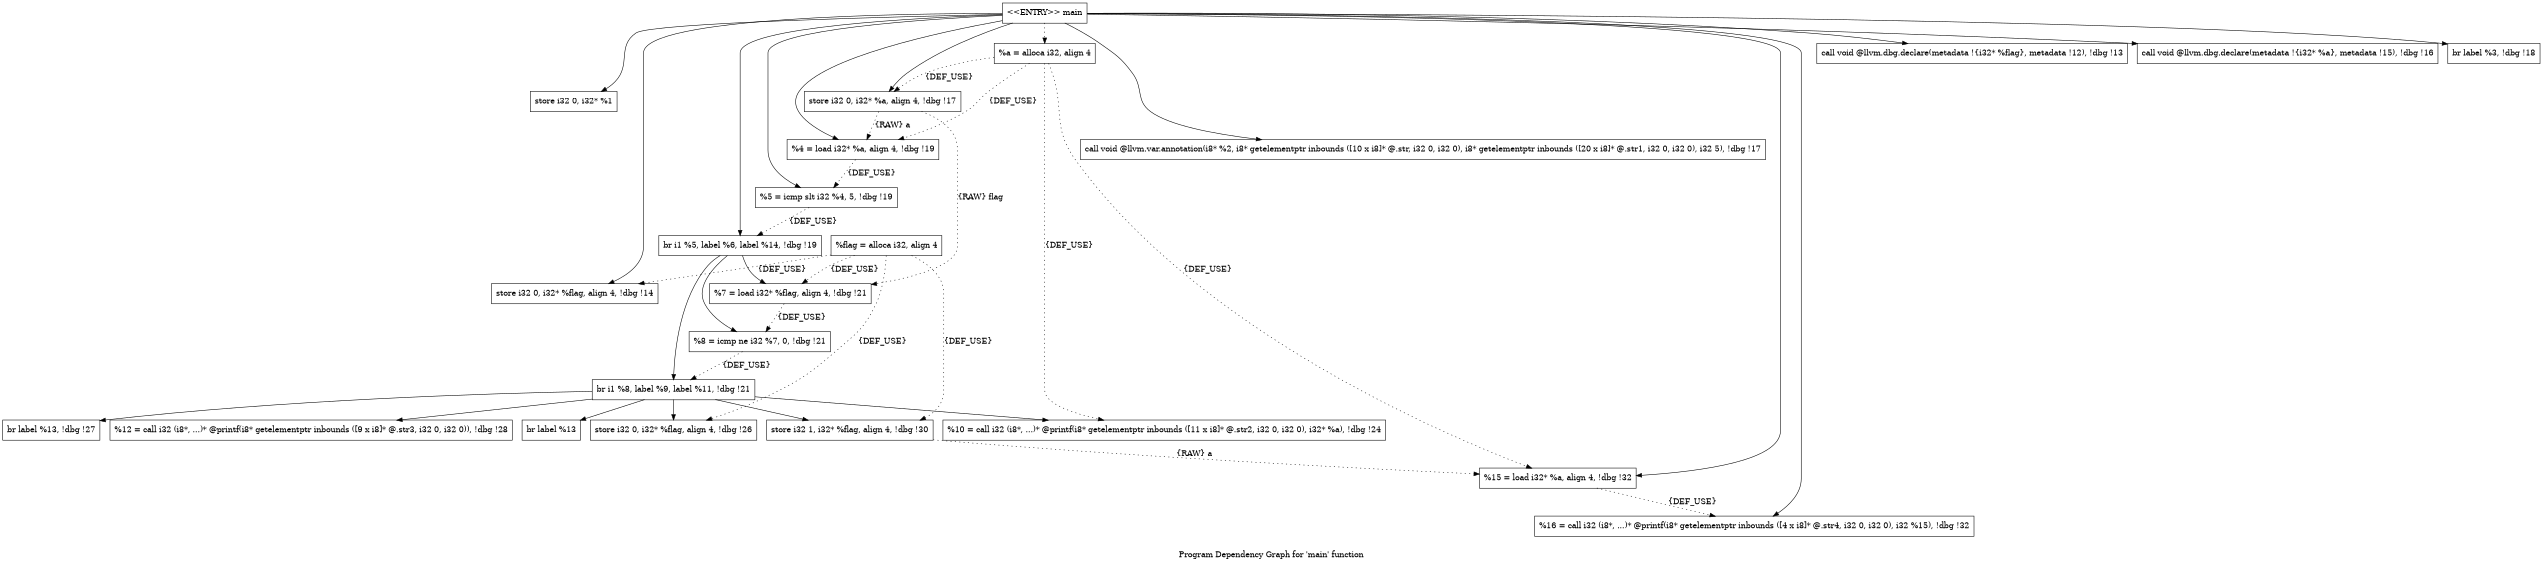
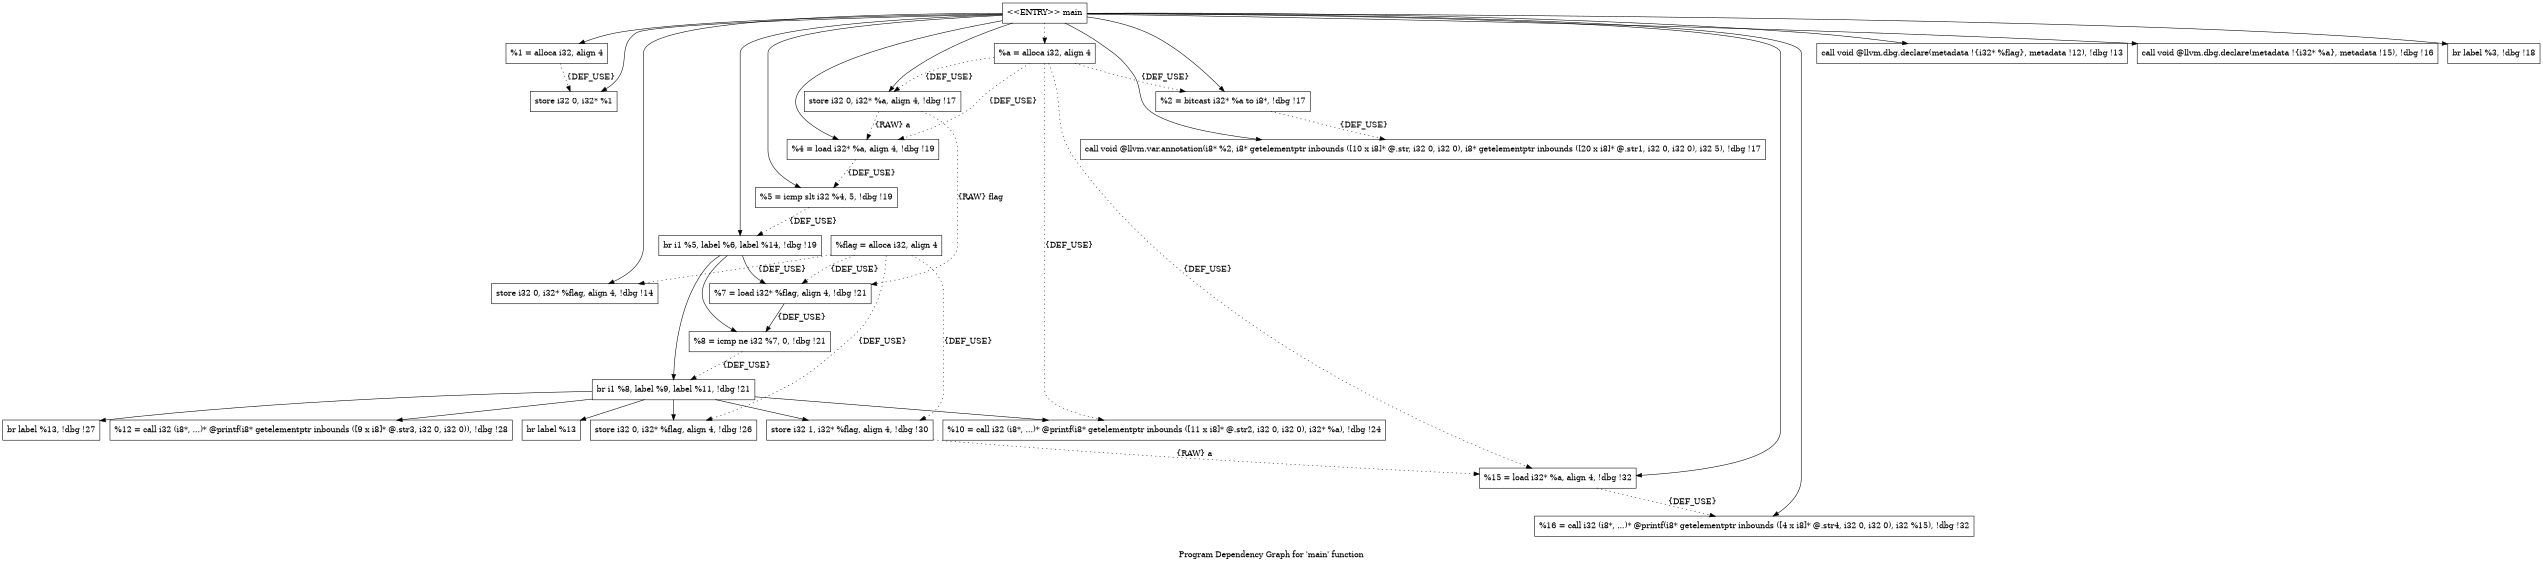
node "%1 = alloca i32, align 4": added
node "%2 = bitcast i32* %a to i8*, !dbg !17": added
edge "%7 = load i32* %flag, align 4, !dbg !21" -> "%8 = icmp ne i32 %7, 0, !dbg !21": style dotted -> solid
